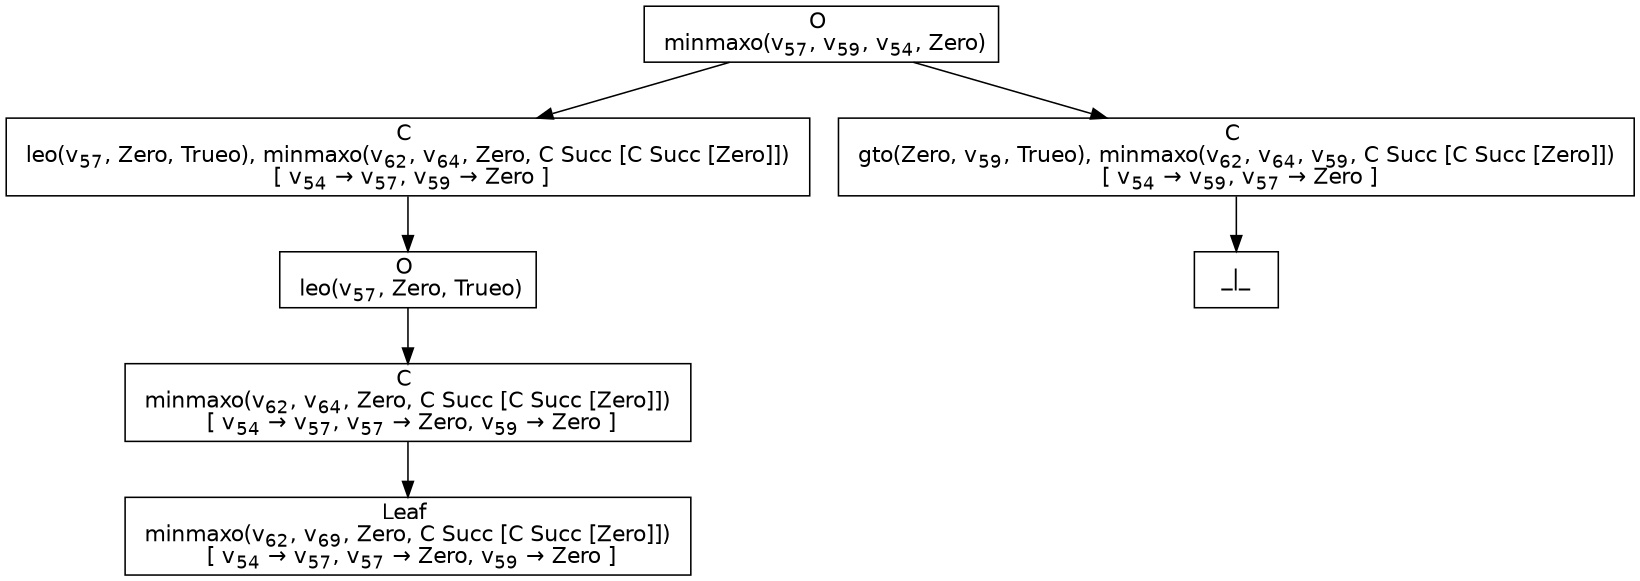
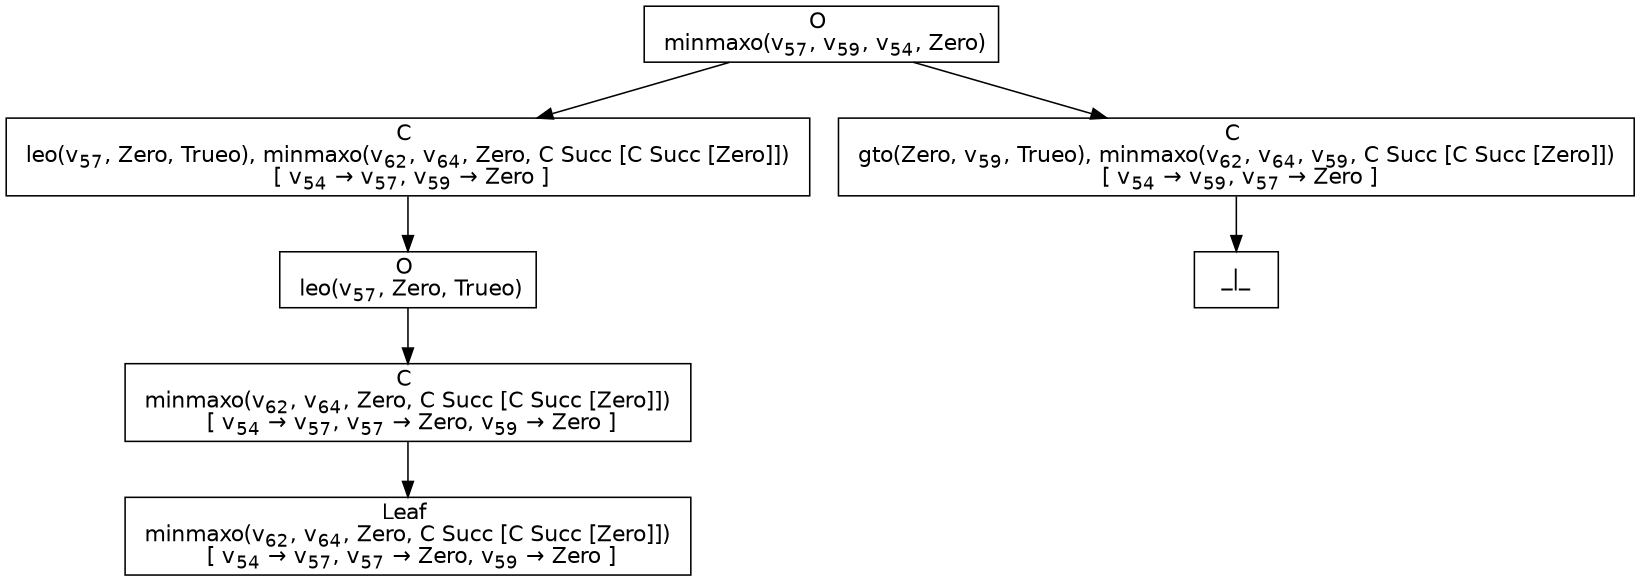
node "Leaf": text "69" -> "64"
